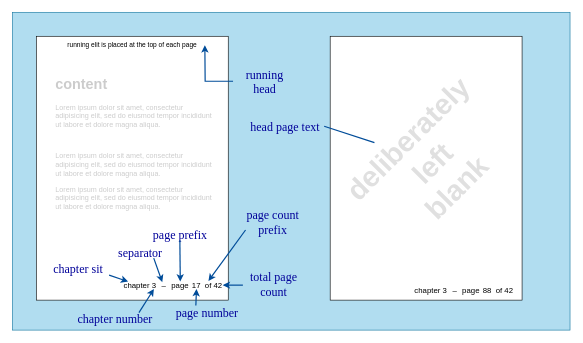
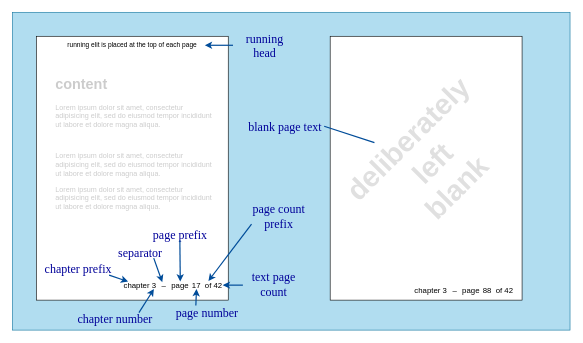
node "running head": moved (265, 81) -> (265, 45)
node "head page text": label "head page text" -> "blank page text"
node "page count prefix": moved (273, 222) -> (279, 216)
node "chapter sit": label "chapter sit" -> "chapter prefix"
node "total page count": label "total page count" -> "text page count"
